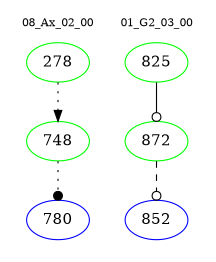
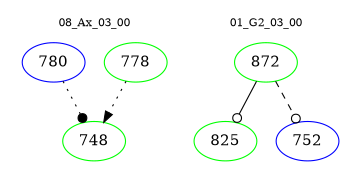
cluster "08_Ax_02_00": label "08_Ax_02_00" -> "08_Ax_03_00"
node "278": label "278" -> "778"
edge "825" -> "872": reversed
edge "748" -> "780": reversed
node "852": label "852" -> "752"
